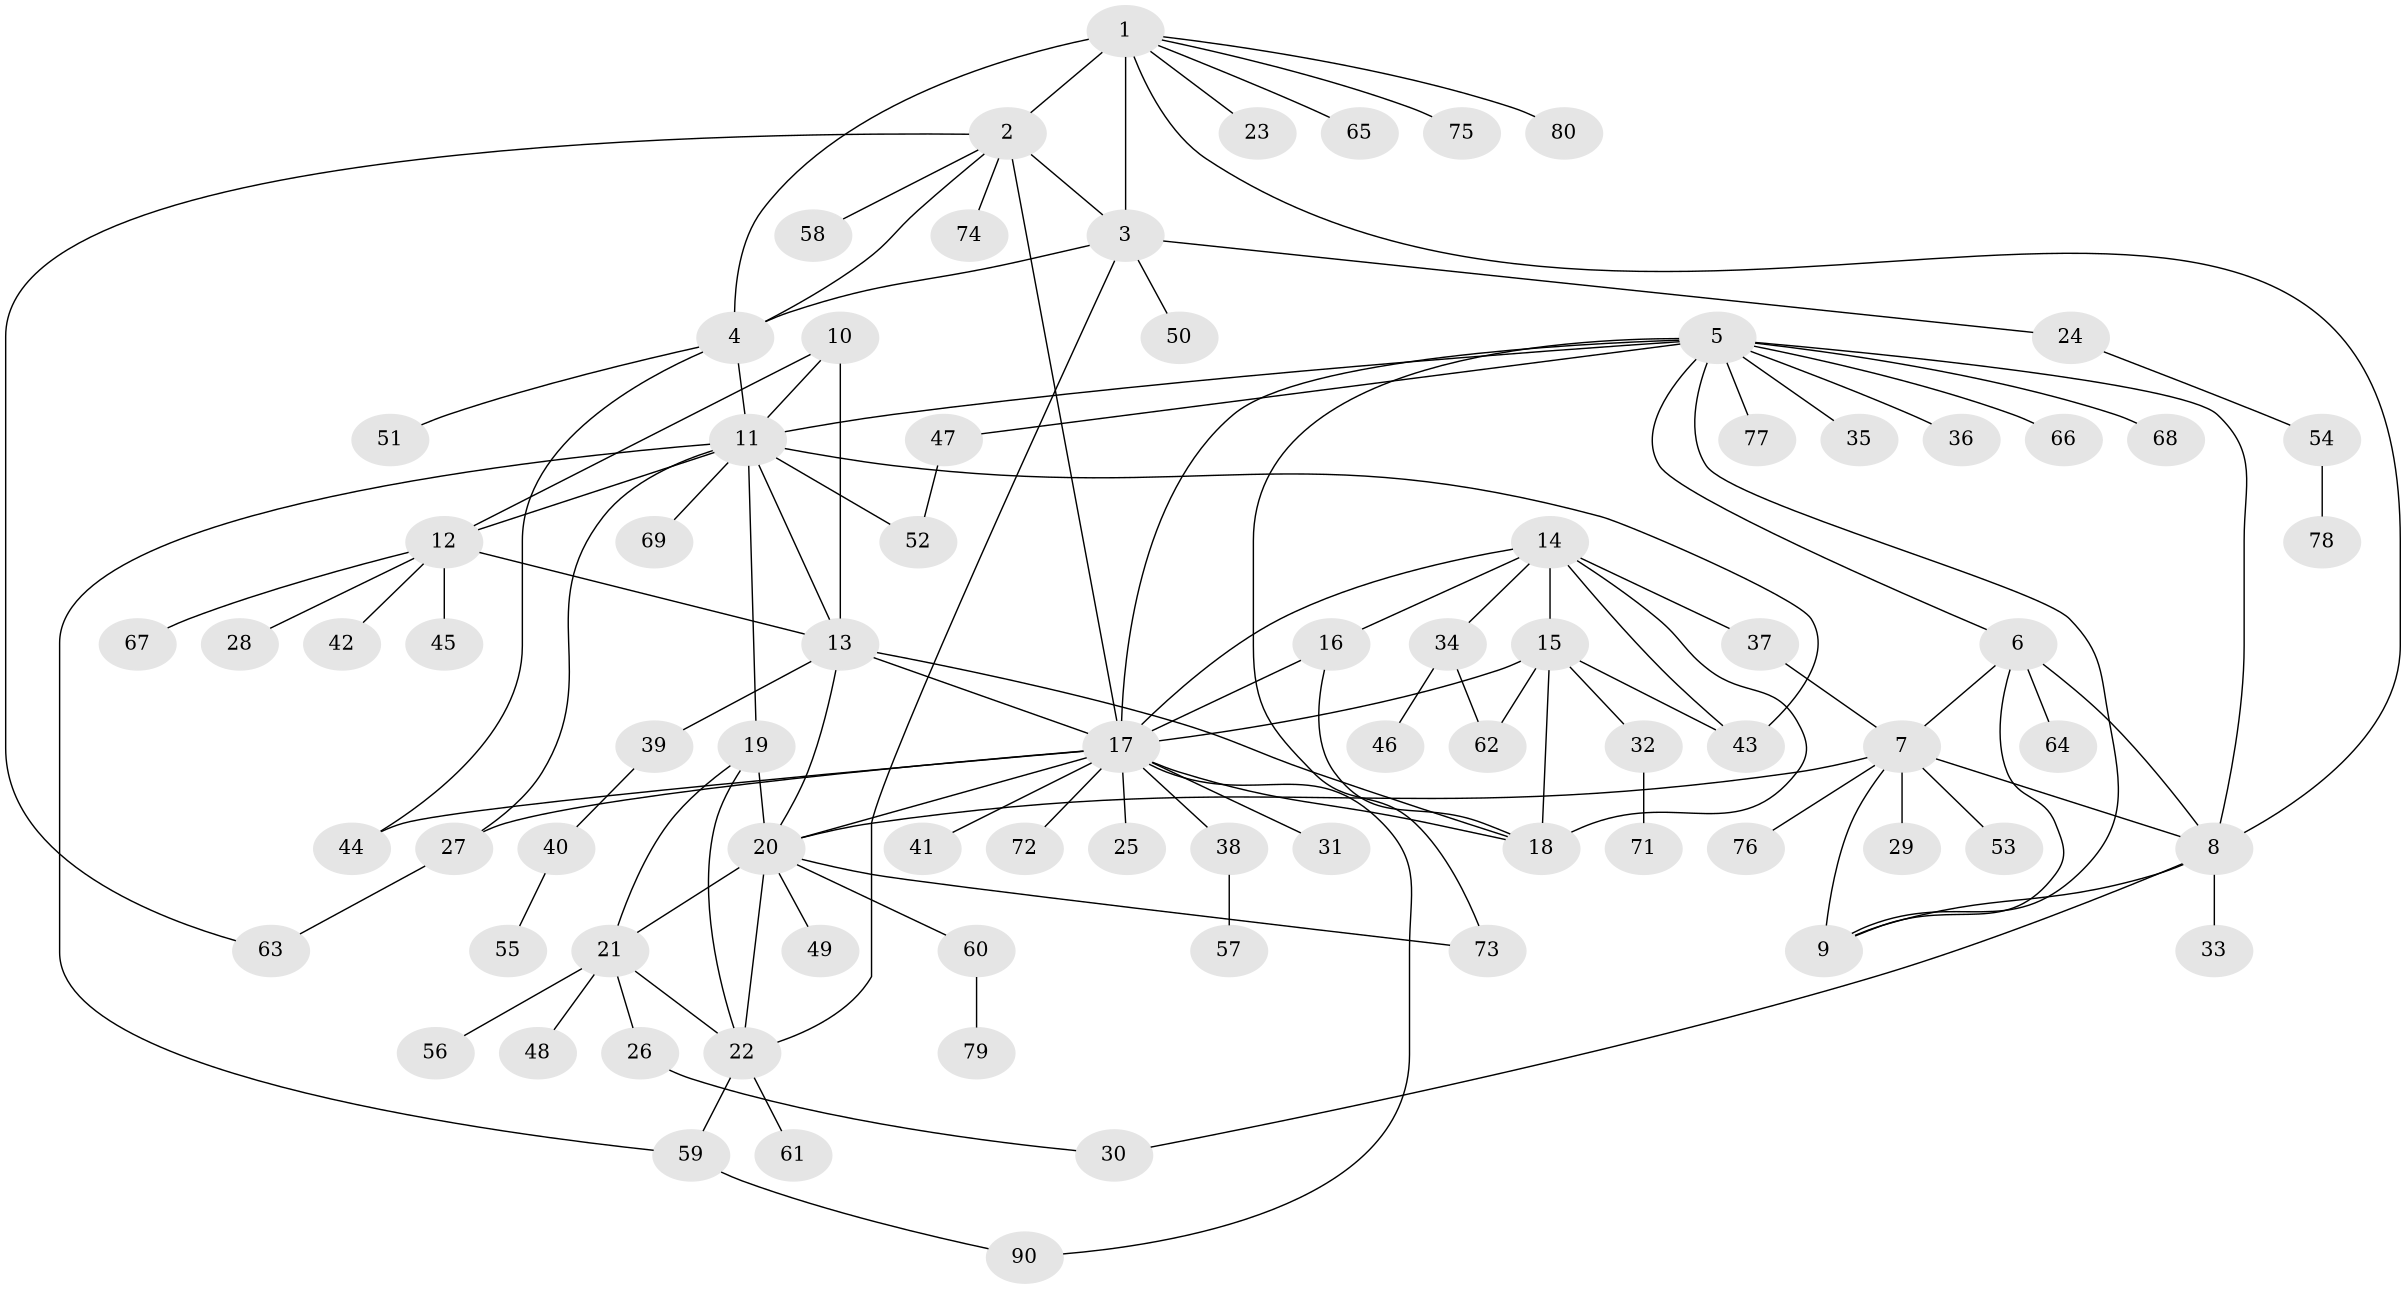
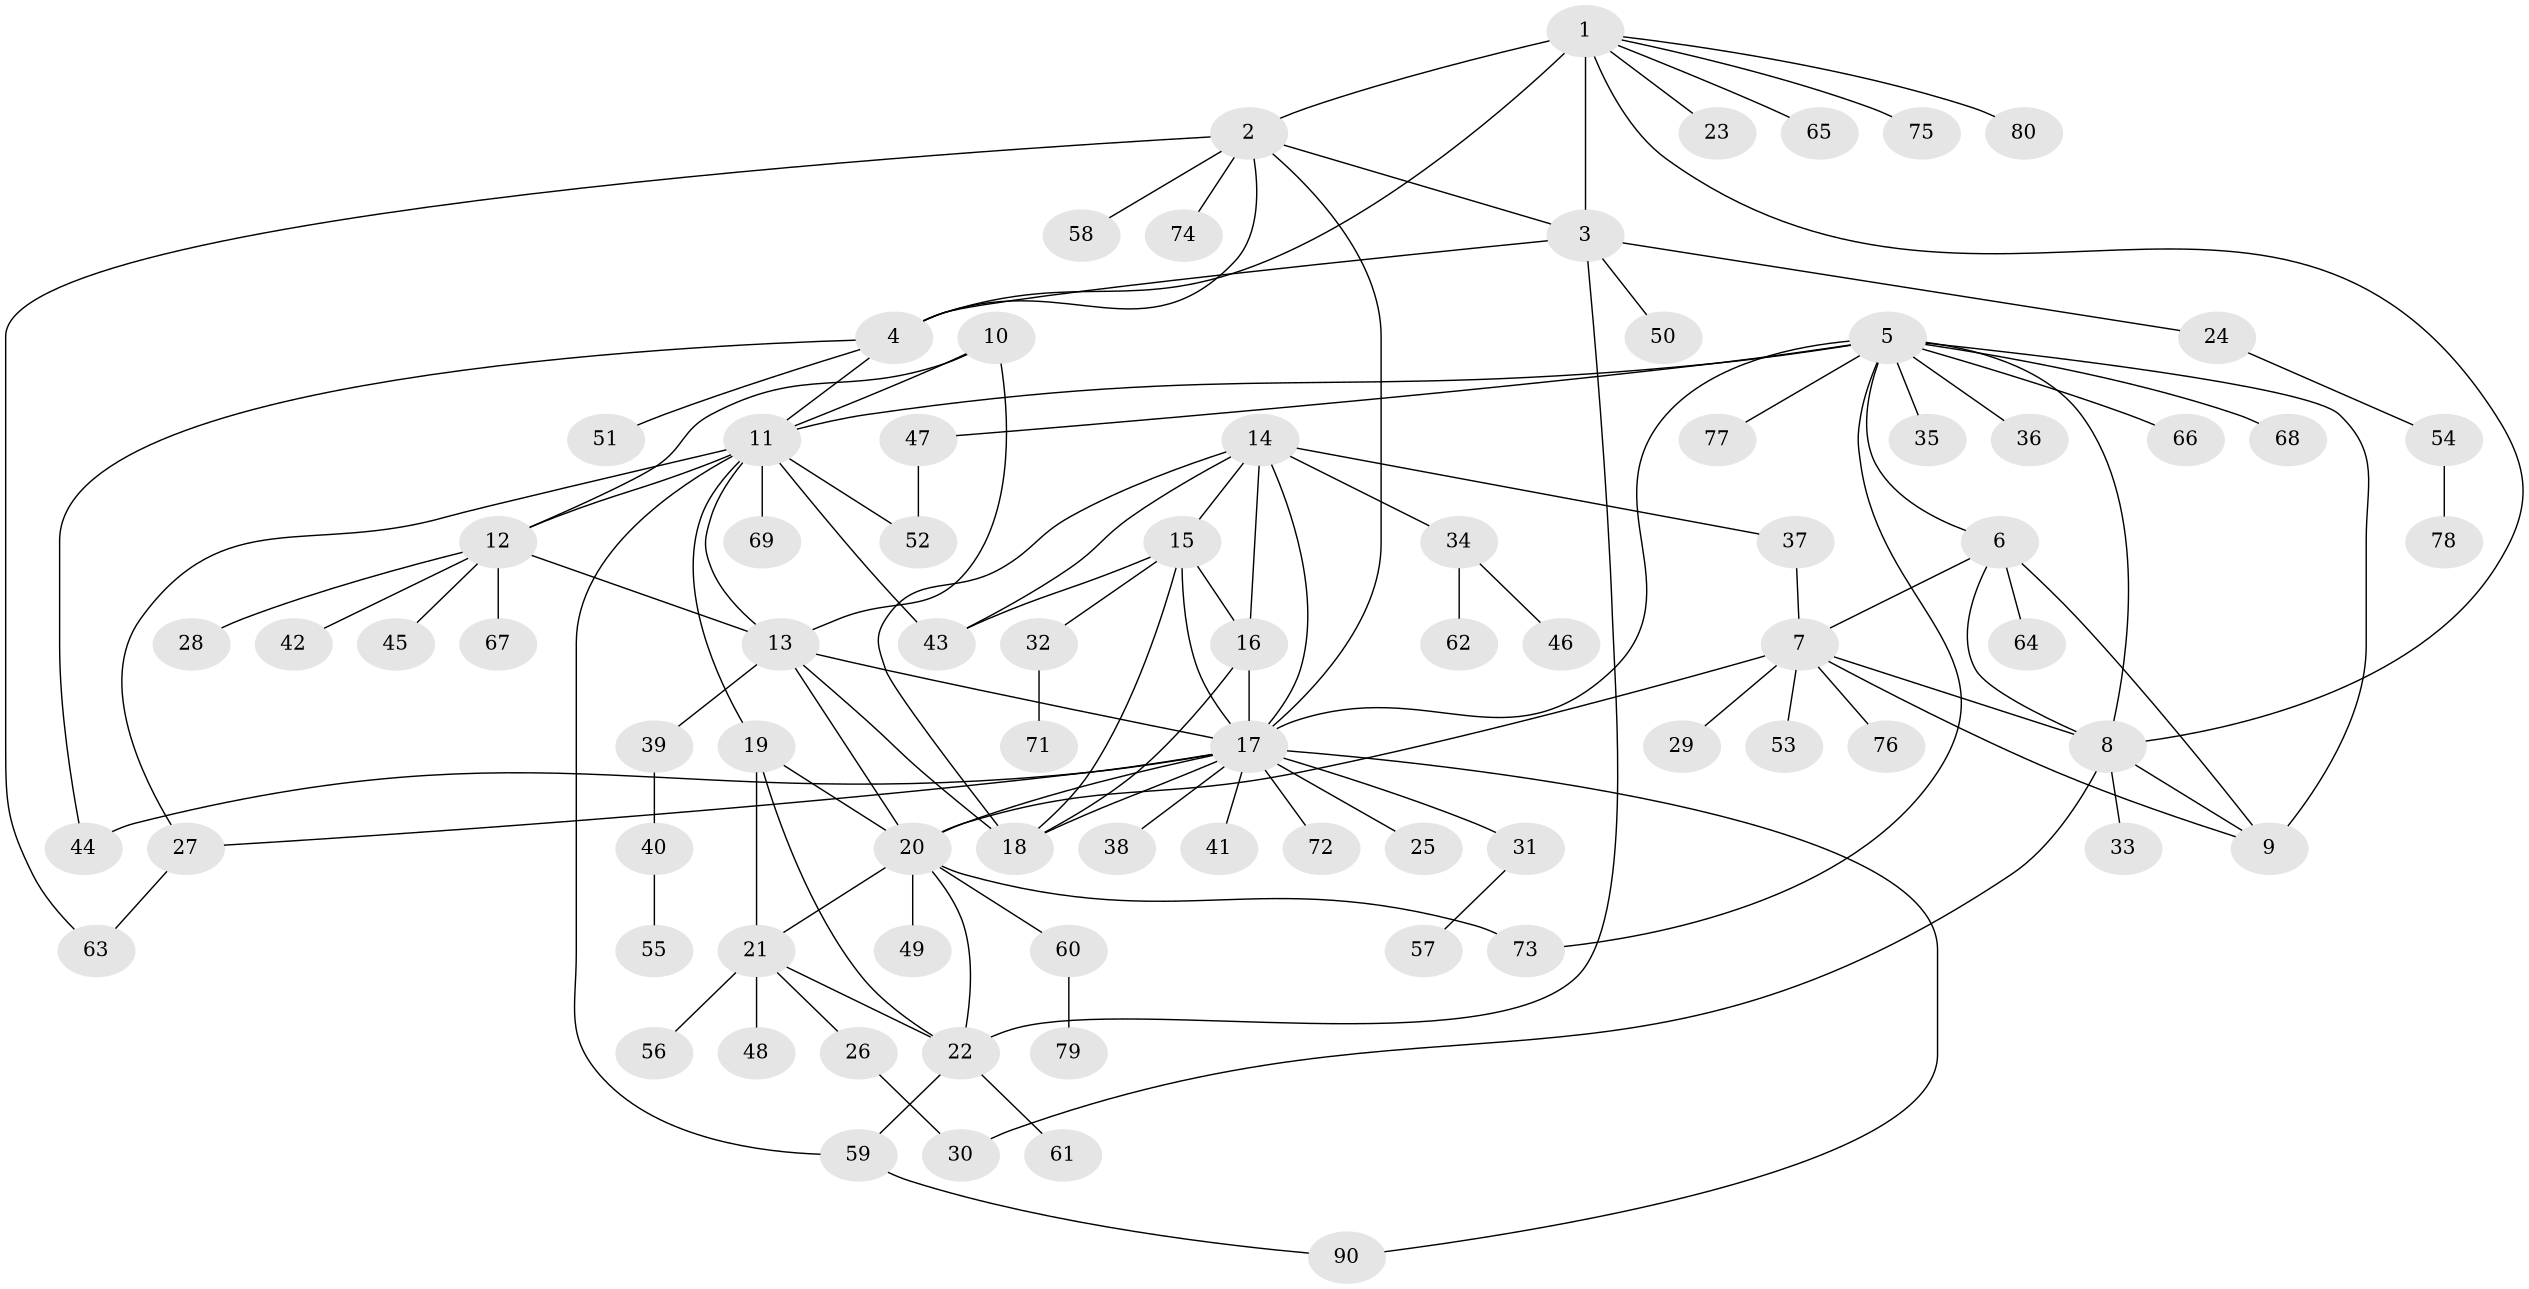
edge "15" -- "62": now "15" -- "16"
edge "38" -- "57": now "31" -- "57"
